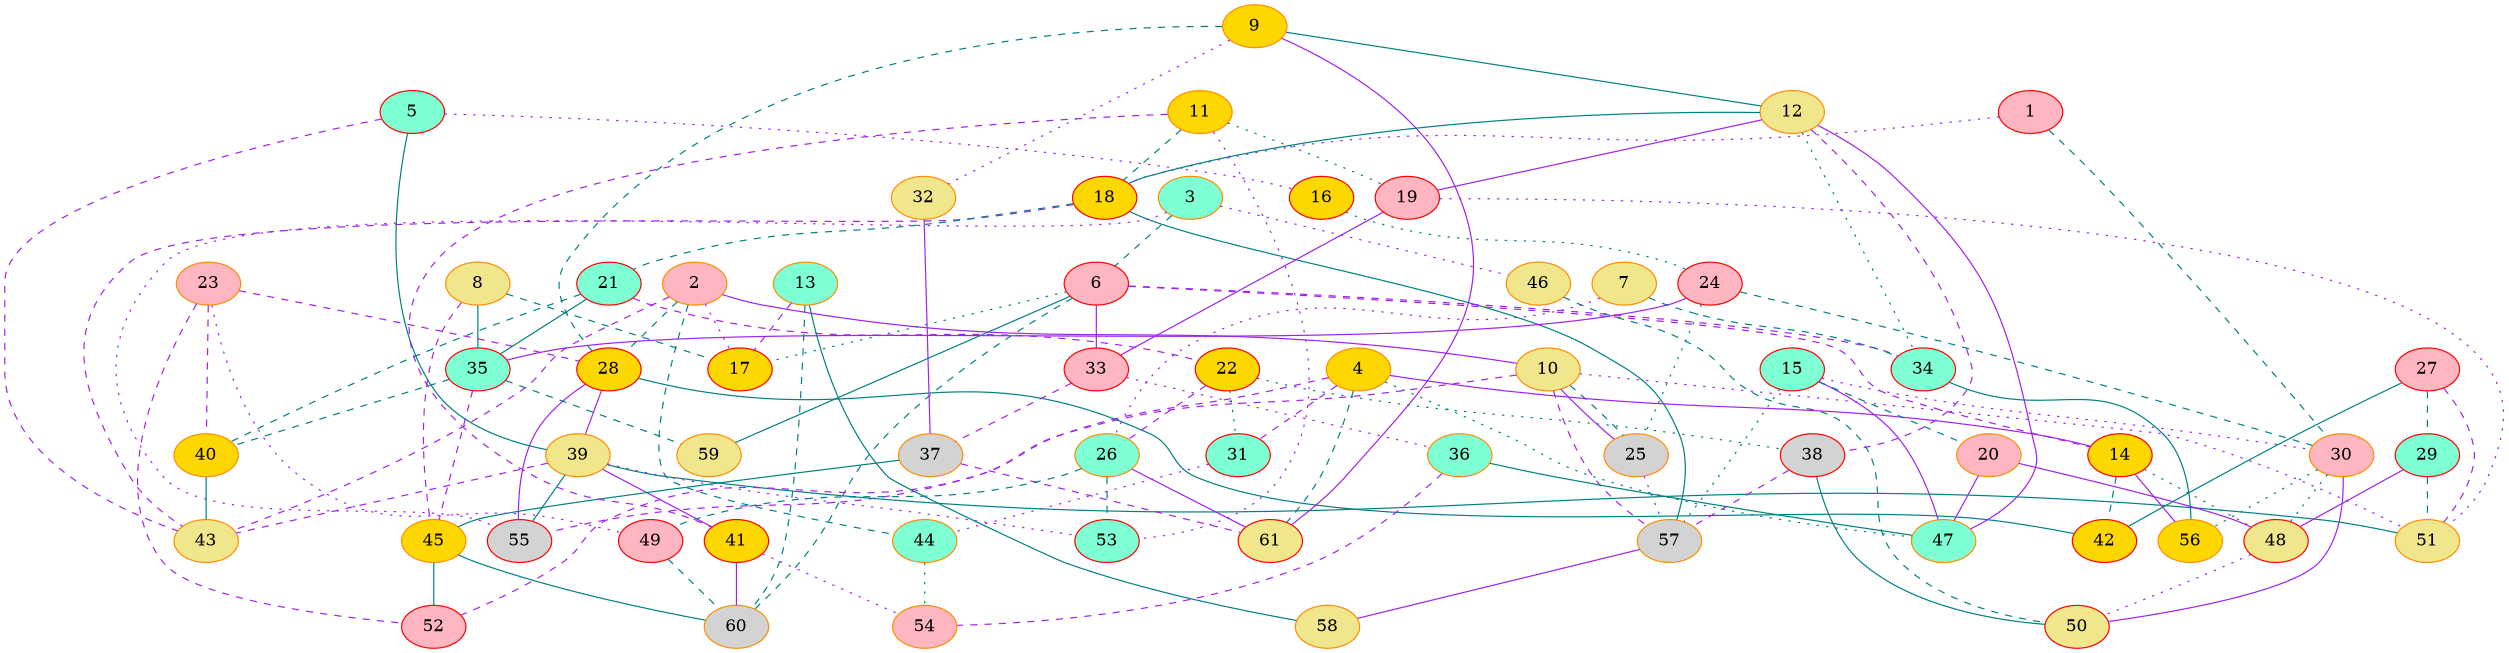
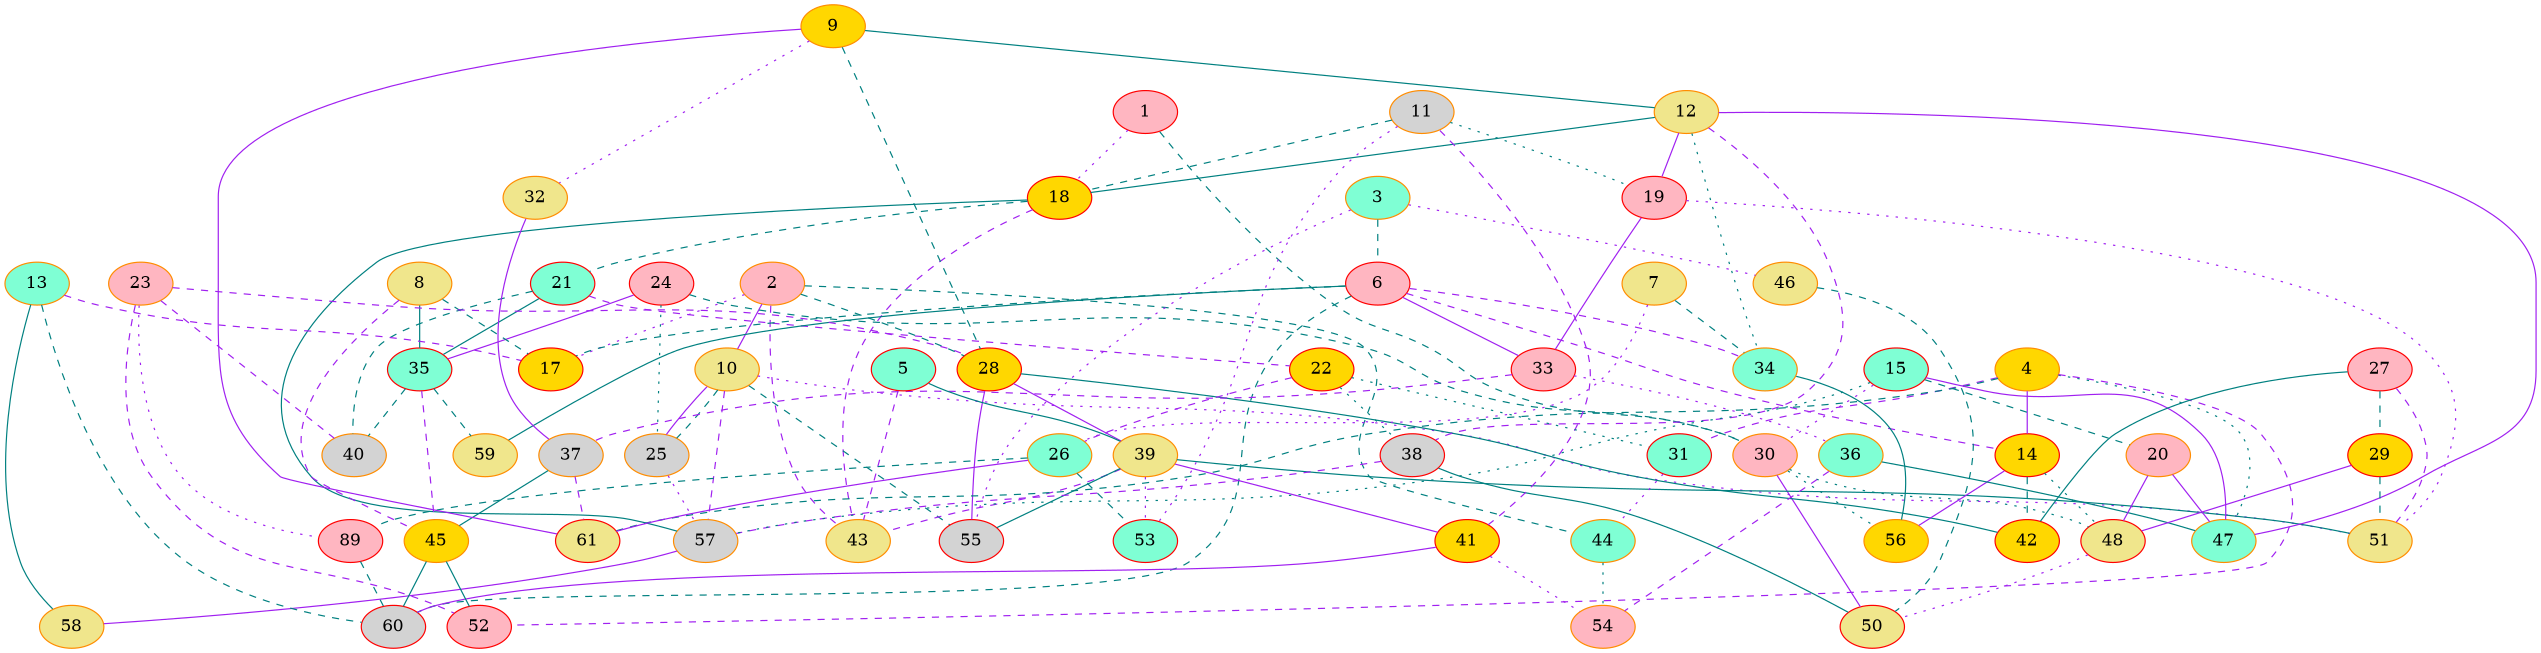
node "11": fillcolor gold -> lightgrey
node "16": removed
edge "6" -- "17": style dotted -> dashed
node "34": color red -> darkorange
edge "10" -- "55": color purple -> teal
node "40": fillcolor gold -> lightgrey
node "29": fillcolor aquamarine -> gold
edge "40" -- "43": removed
node "49": label "49" -> "89"
node "60": color darkorange -> red
